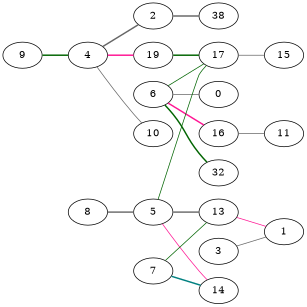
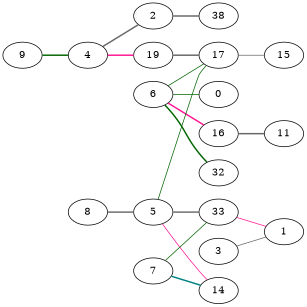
edge "19" -- "17": color darkgreen -> gray40
edge "6" -- "0": color gray40 -> darkgreen
node "10": removed
edge "16" -- "11": style solid -> bold
node "13": label "13" -> "33"
